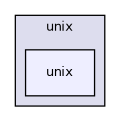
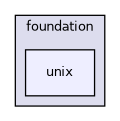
cluster "unix": label "unix" -> "foundation"
